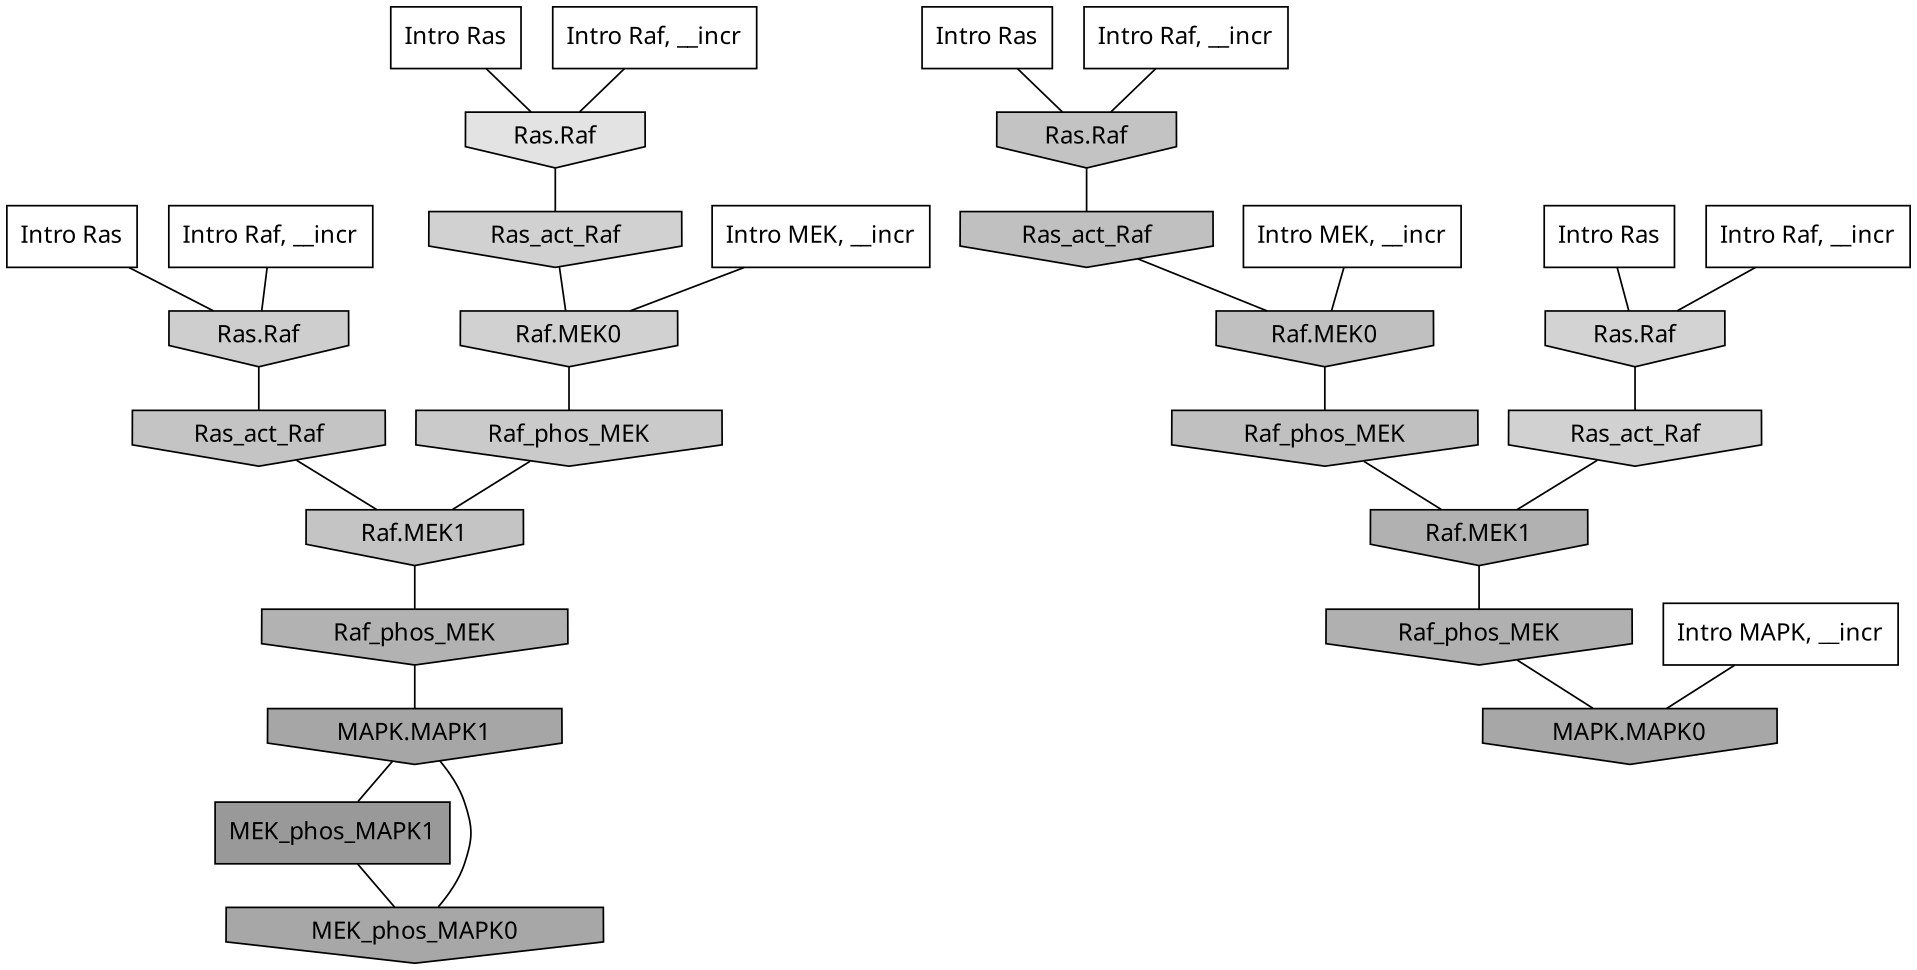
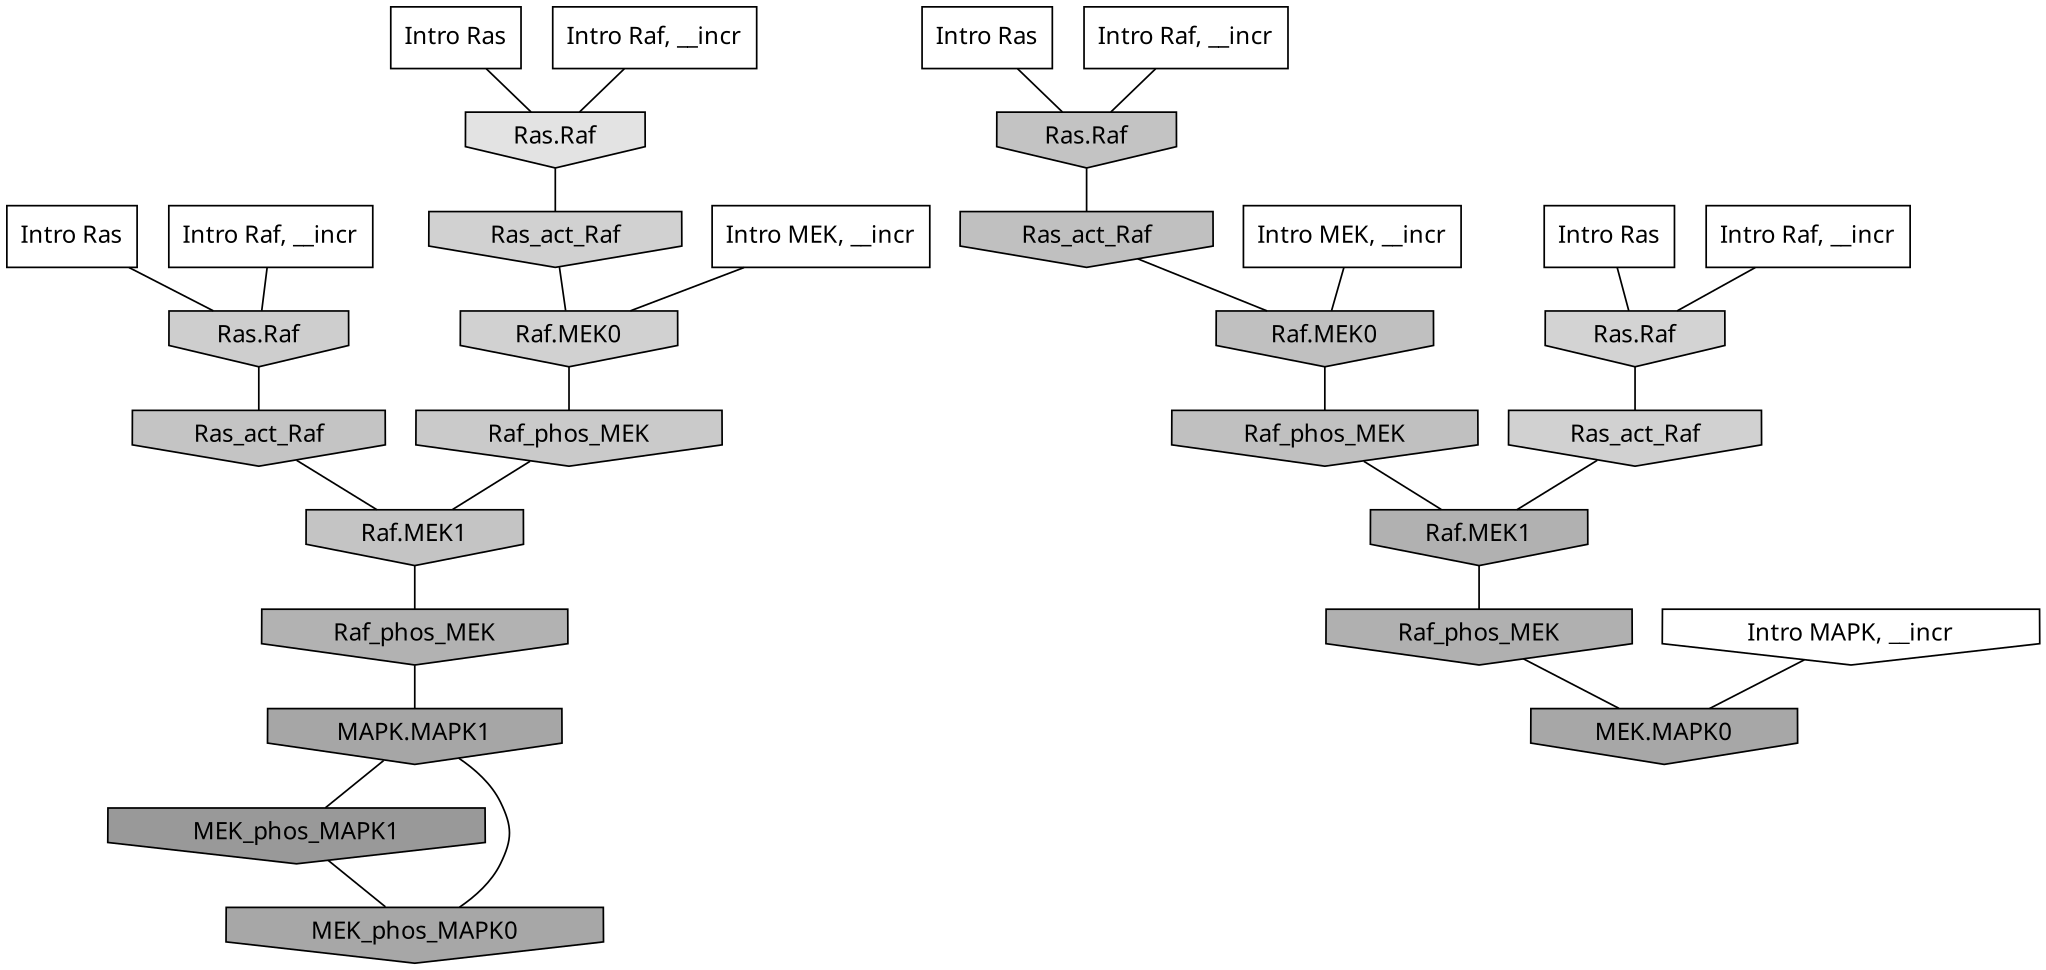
node "Intro MAPK, __incr": shape box -> invhouse
node "MAPK.MAPK0": label "MAPK.MAPK0" -> "MEK.MAPK0"
node "MEK_phos_MAPK1": shape box -> invhouse
